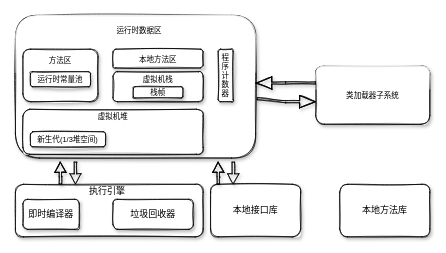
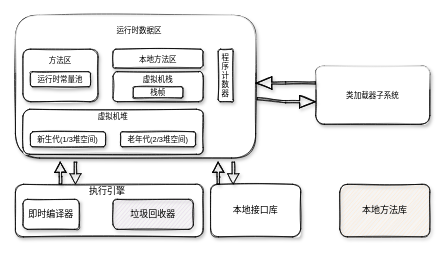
node "老年代(2/3堆空间)": added
node "本地方法库": fillcolor #ffffff -> #ffe6cc
node "垃圾回收器": fillcolor #ffffff -> #e1d5e7
